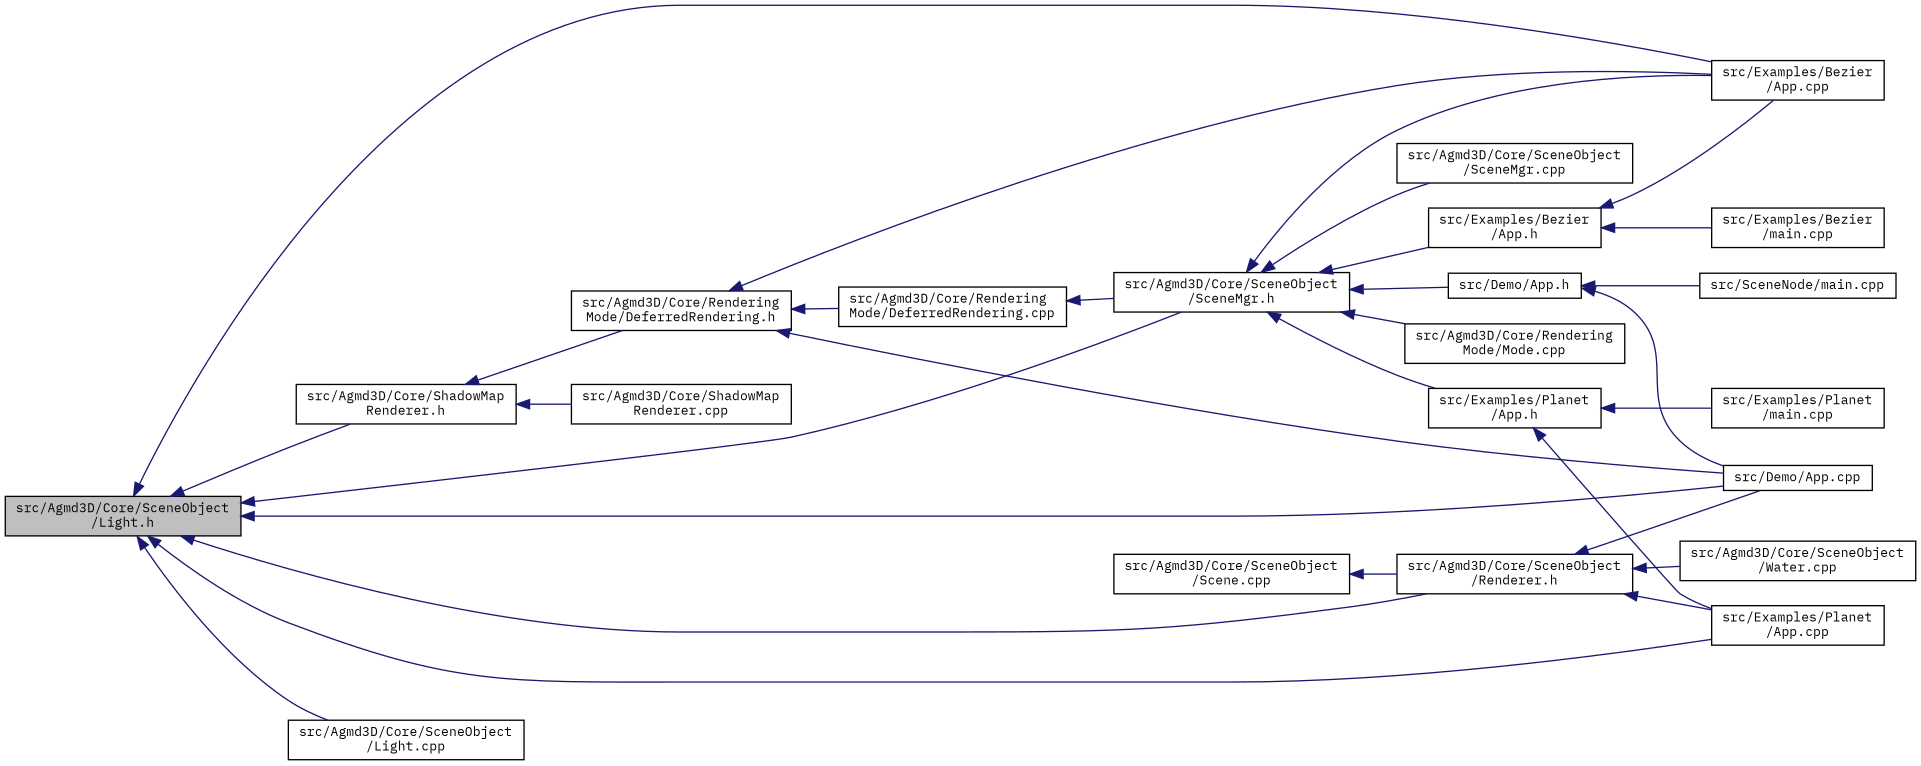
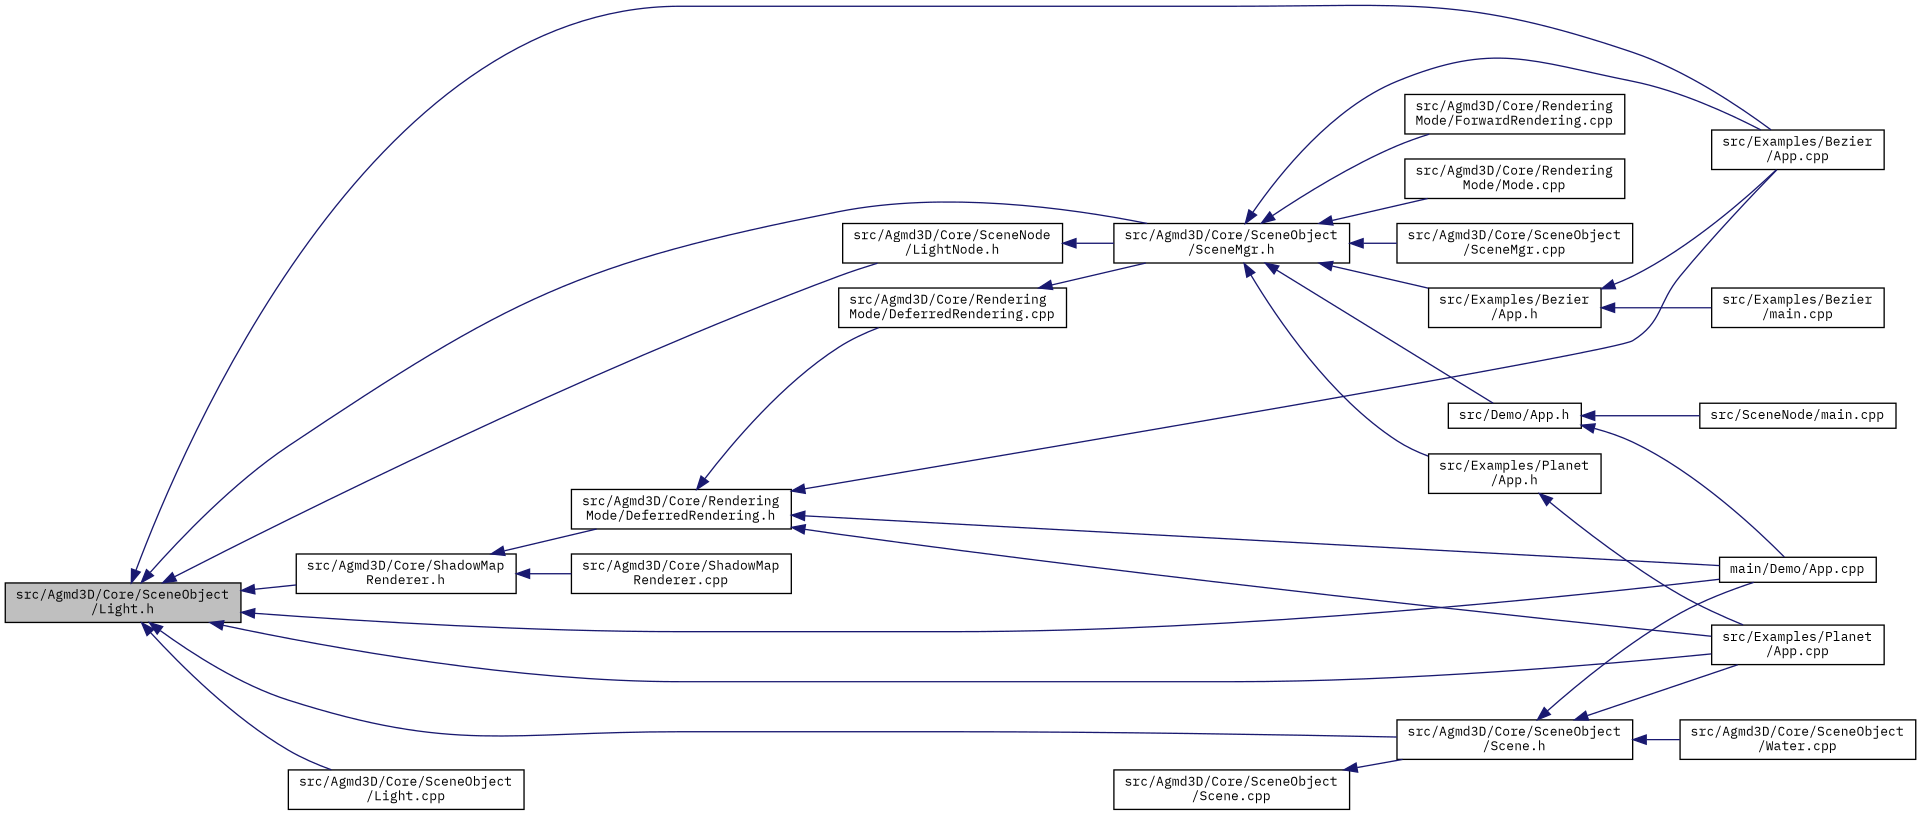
node "src/Agmd3D/Core/Rendering Mode/ForwardRendering.cpp": added
node "src/Agmd3D/Core/SceneNode /LightNode.h": added
node "src/Examples/Planet /main.cpp": removed
node "src/Demo/App.cpp": label "src/Demo/App.cpp" -> "main/Demo/App.cpp"
node "src/Agmd3D/Core/SceneObject /Renderer.h": label "src/Agmd3D/Core/SceneObject /Renderer.h" -> "src/Agmd3D/Core/SceneObject /Scene.h"
edge "src/Examples/Planet /App.cpp" -> "src/Agmd3D/Core/Rendering Mode/DeferredRendering.h": added
